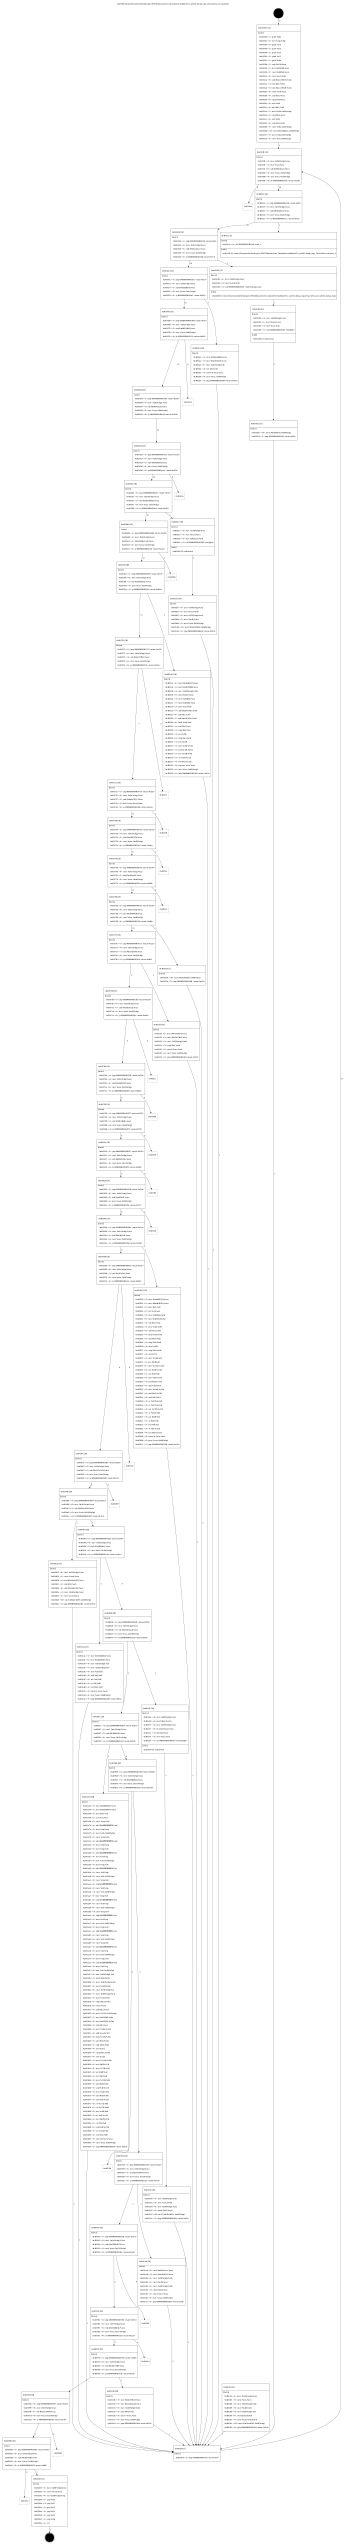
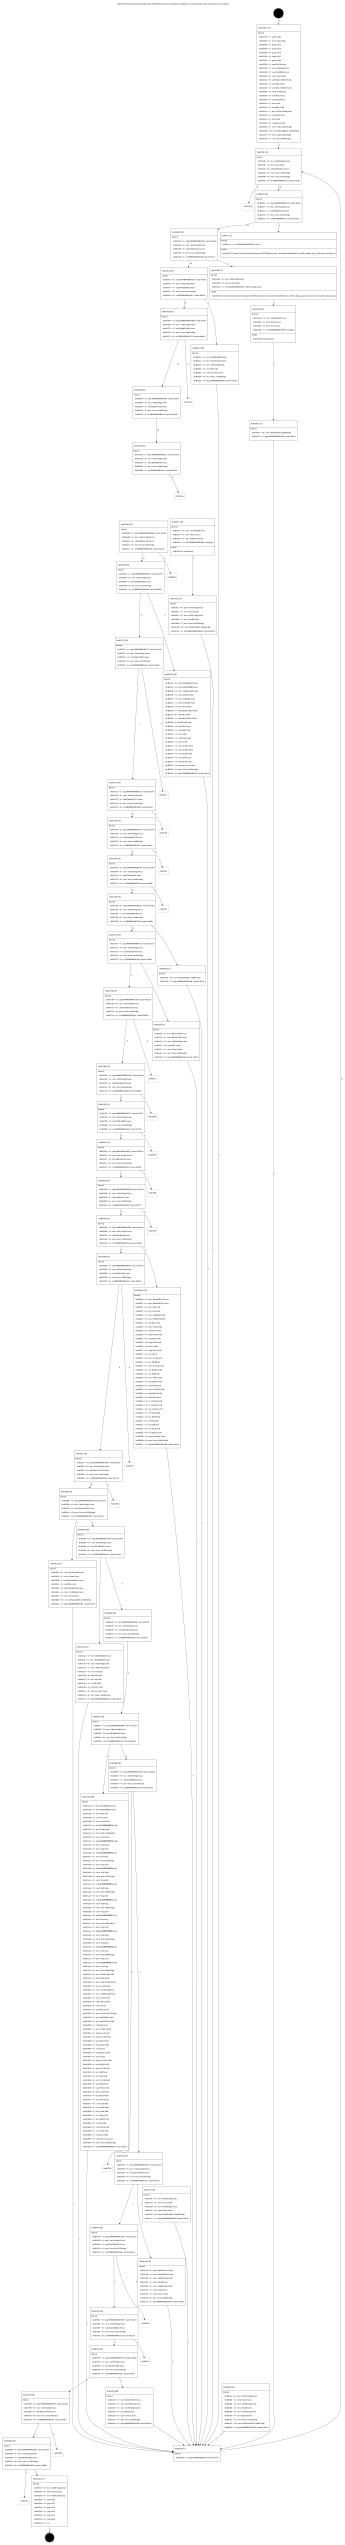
node "0x4016bc [28]": removed
node "0x401c69 [29]": removed
